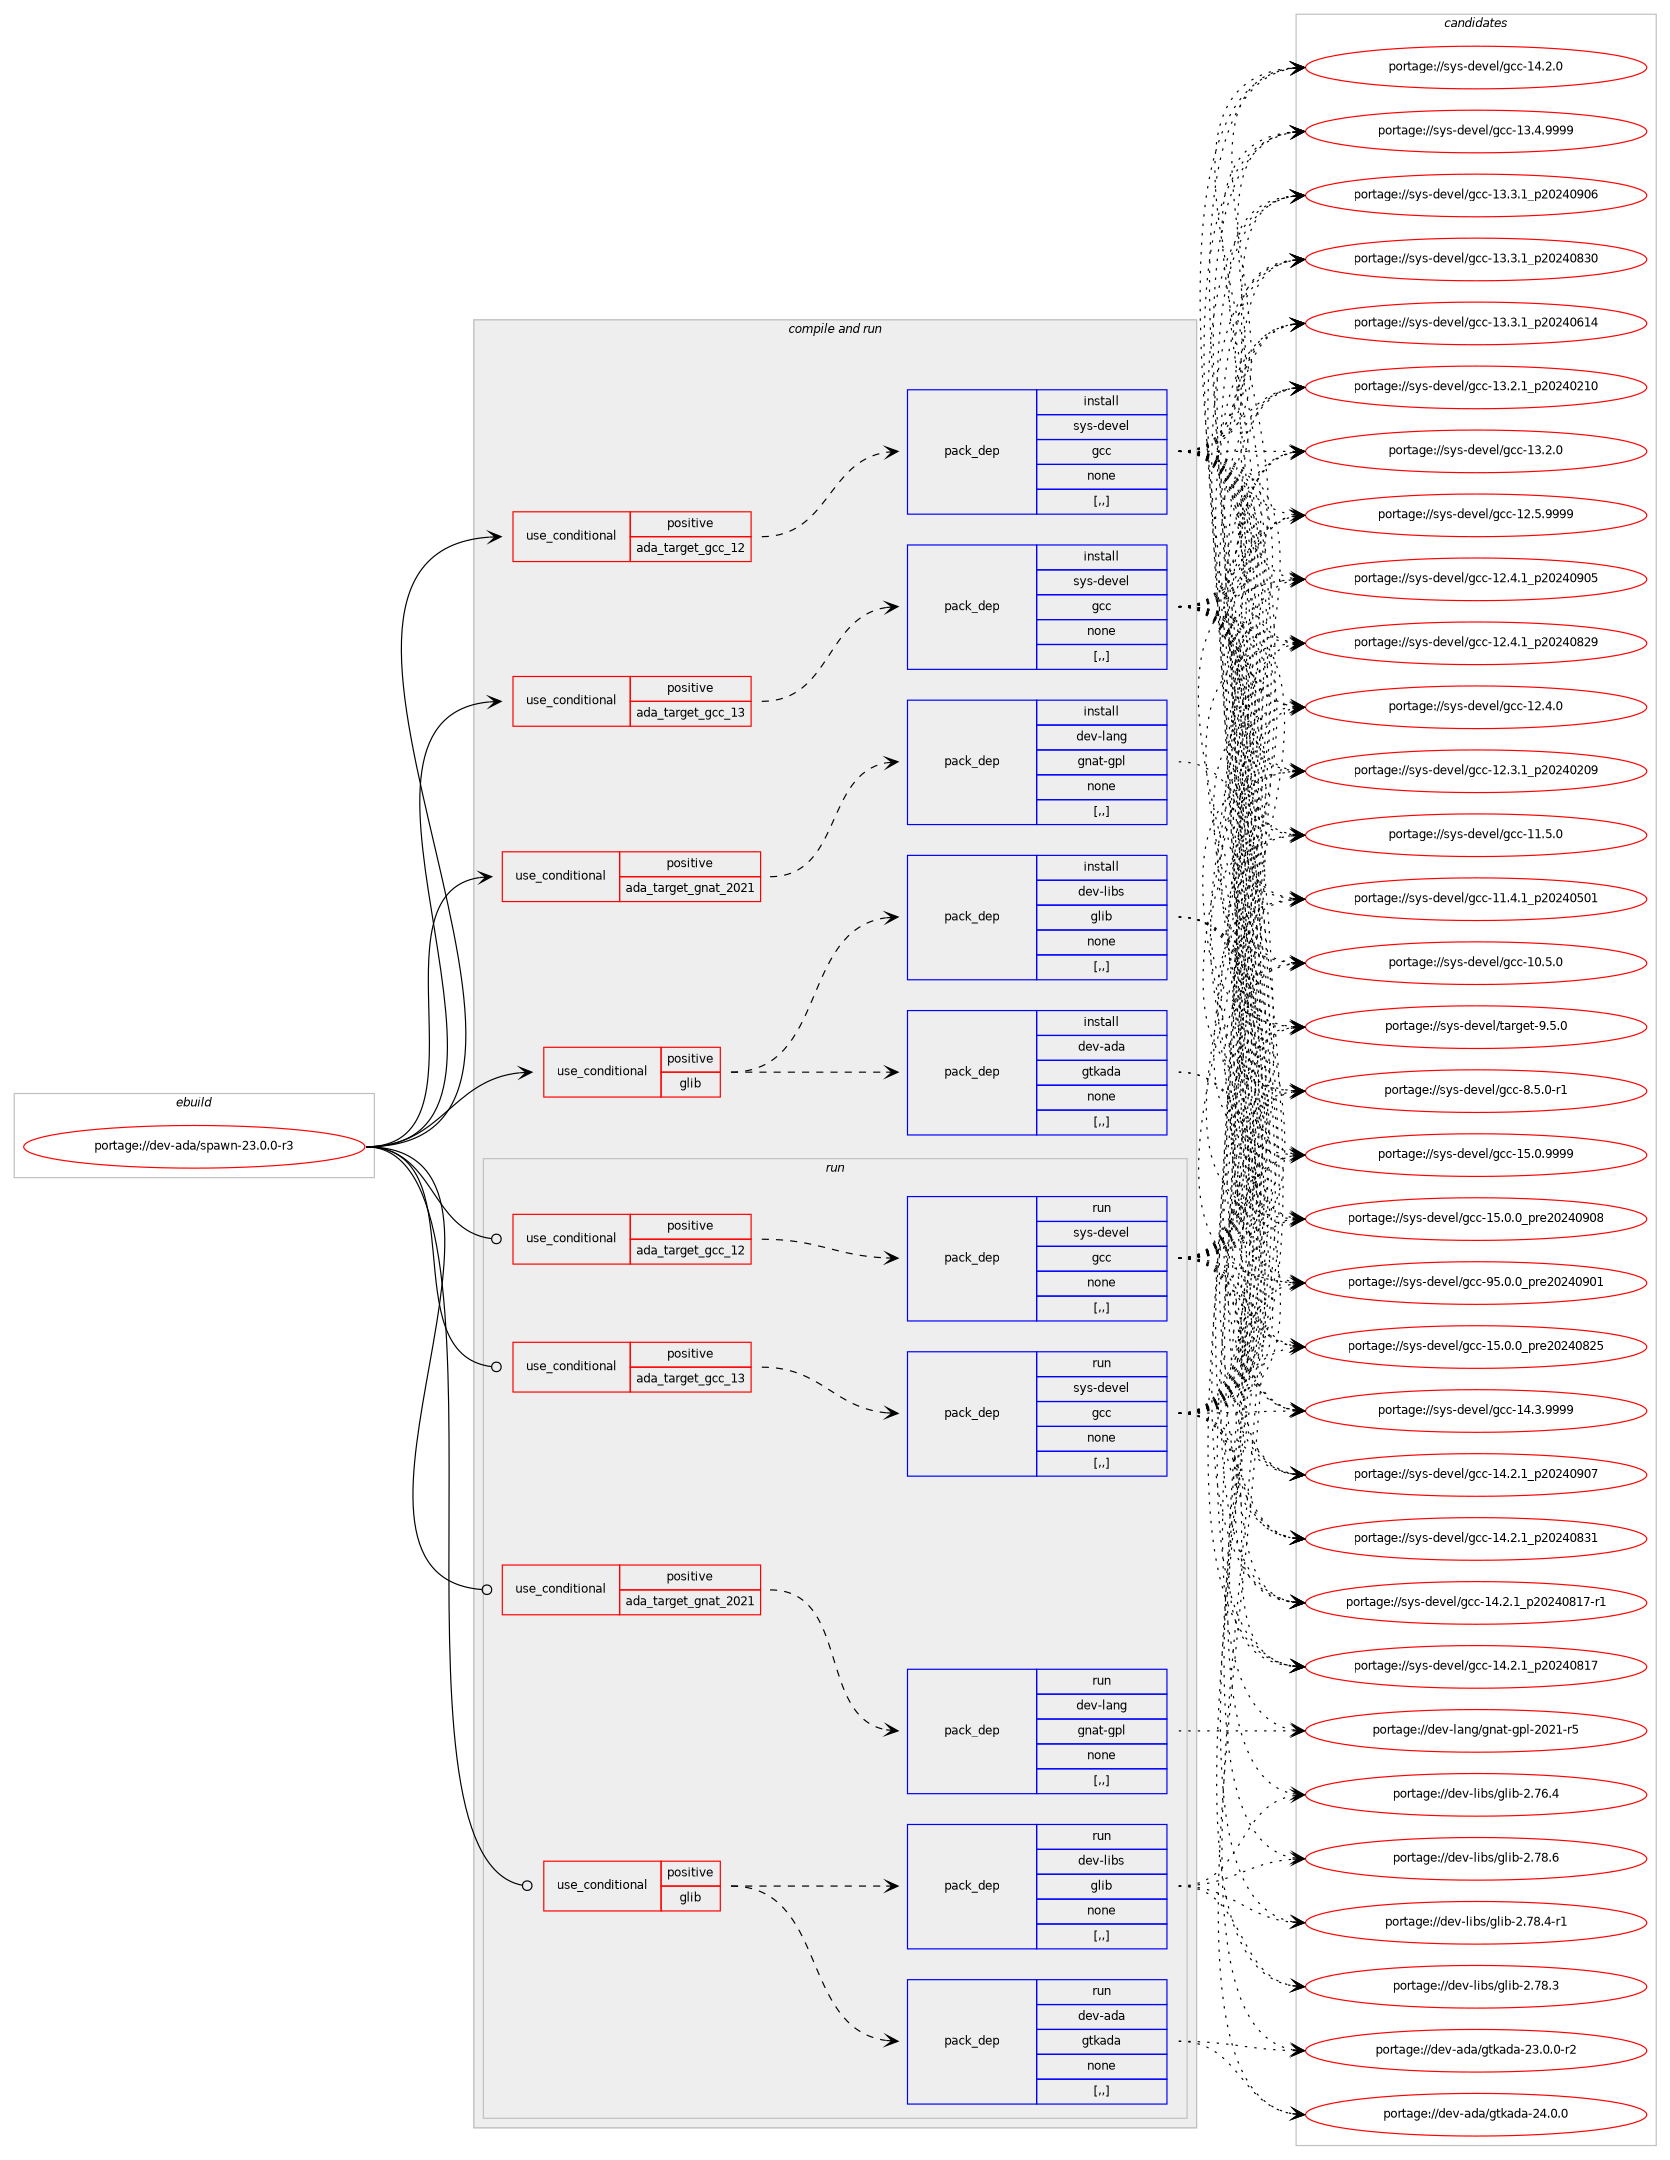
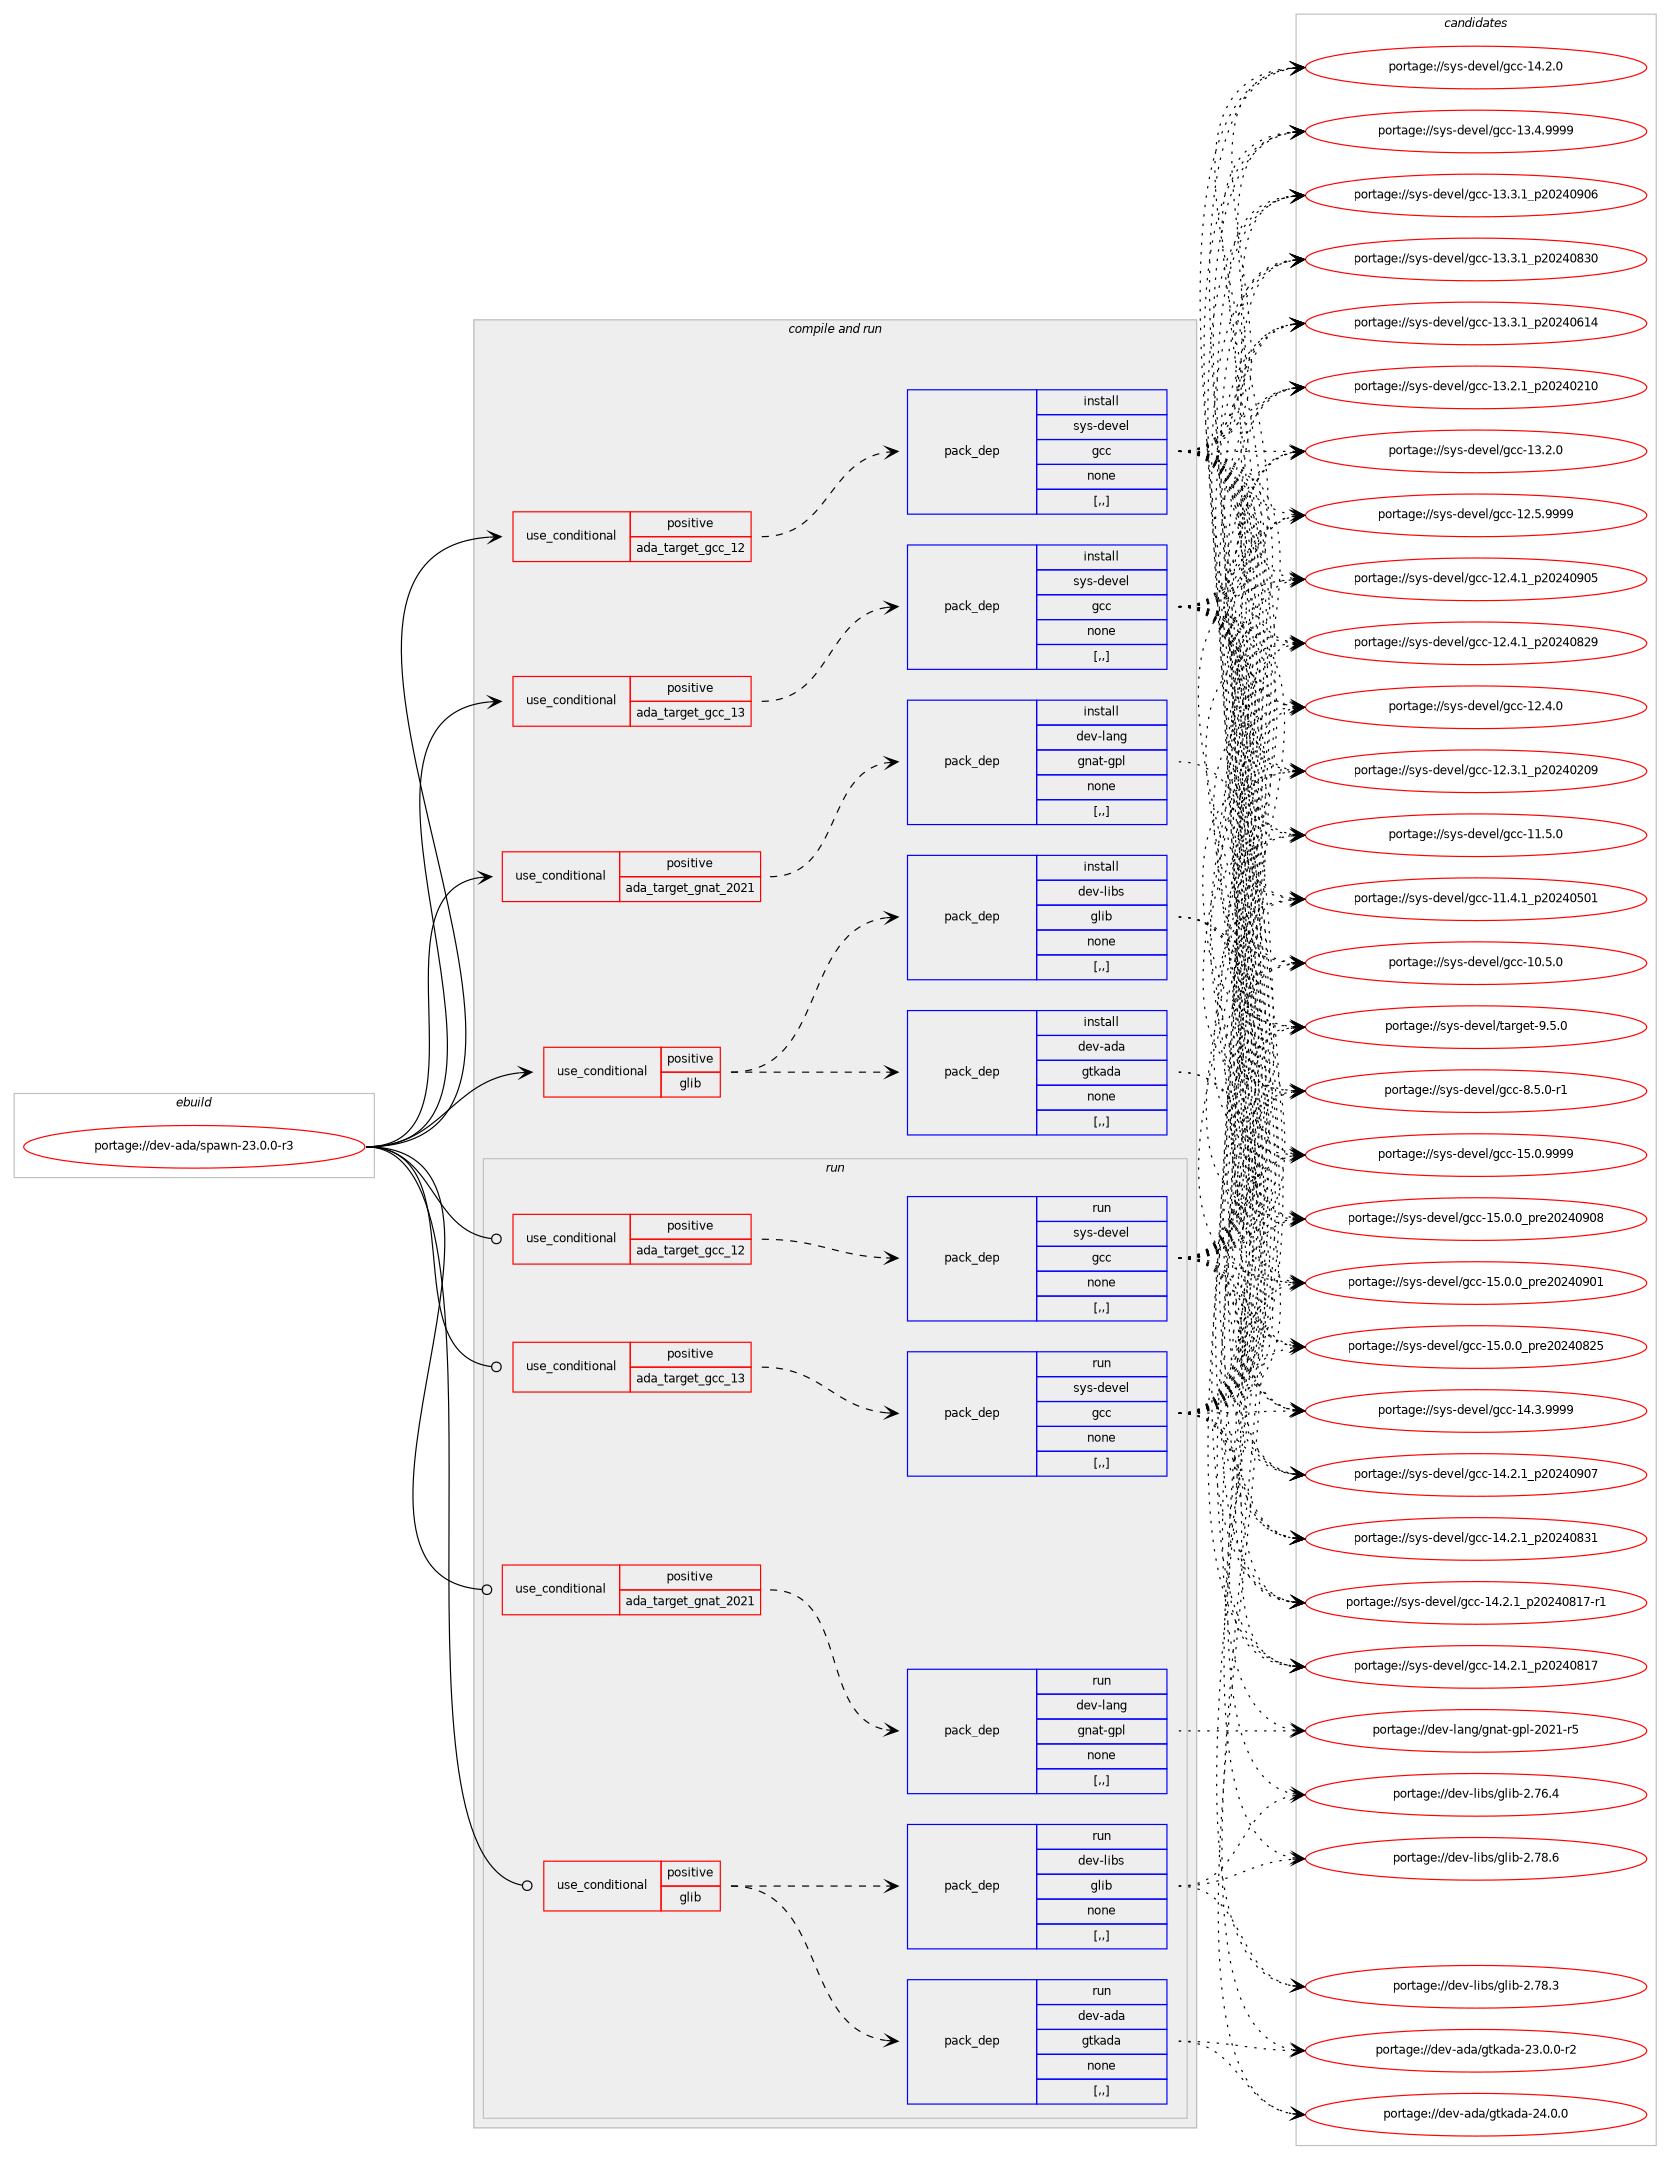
node "portage://sys-devel/gcc-95.0.0_pre20240901": label "portage://sys-devel/gcc-95.0.0_pre20240901" -> "portage://sys-devel/gcc-15.0.0_pre20240901"
node "portage://dev-libs/glib-2.78.4-r1": removed
